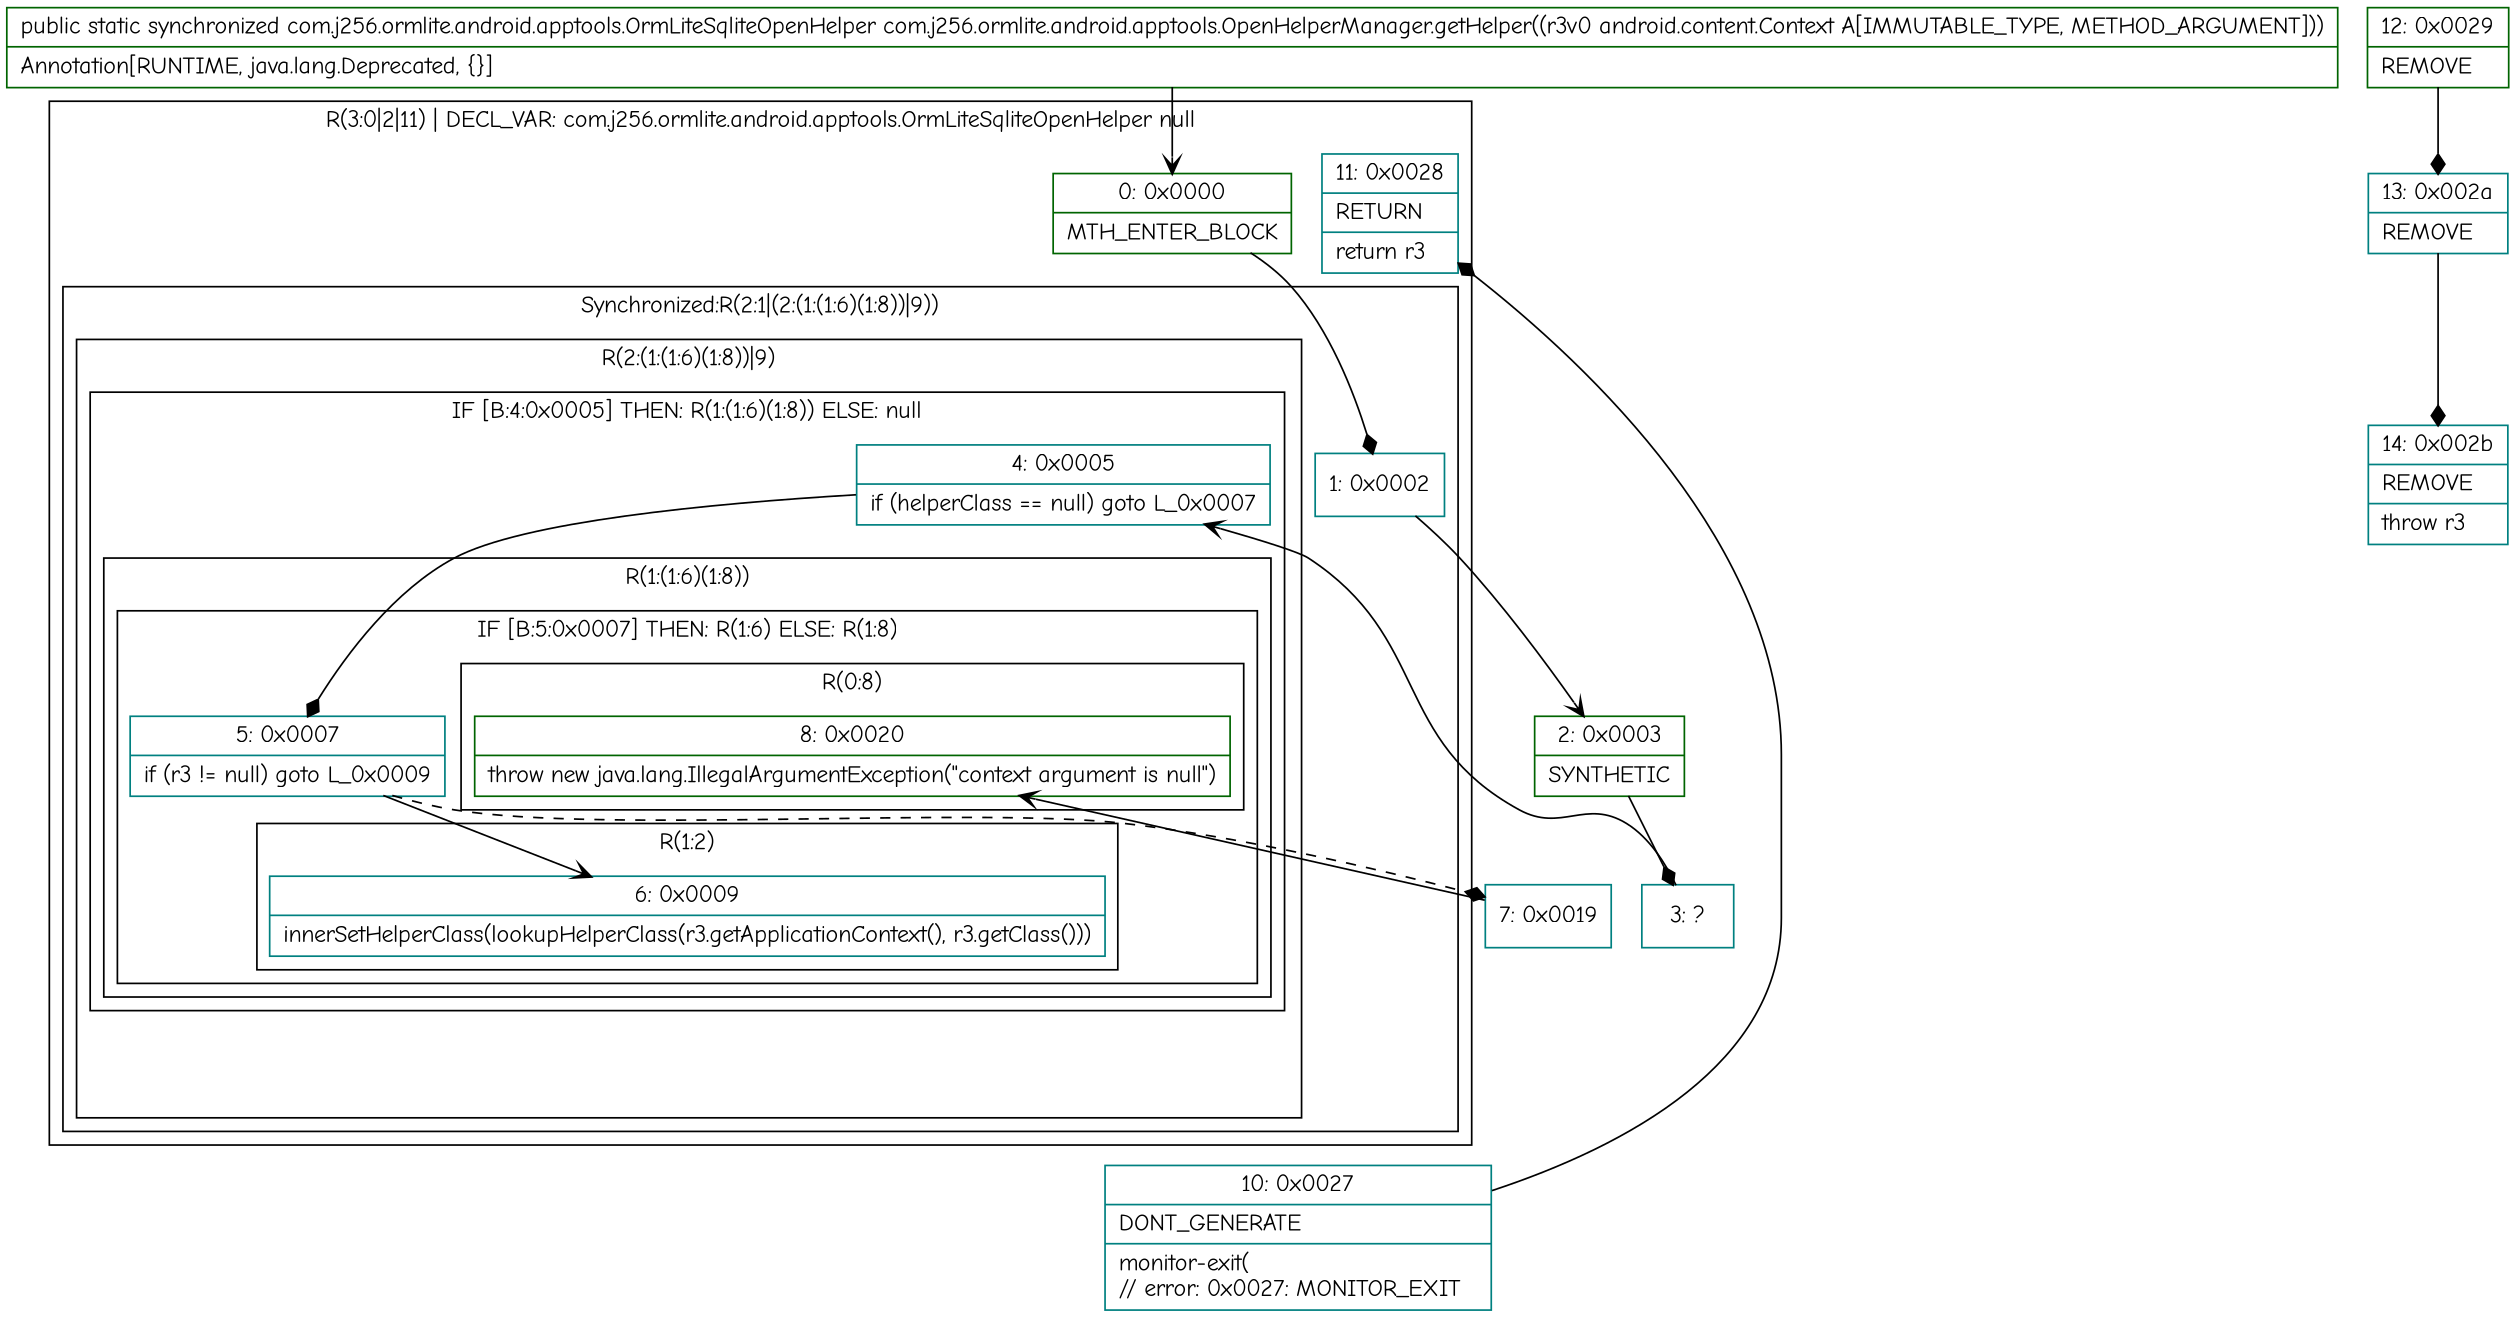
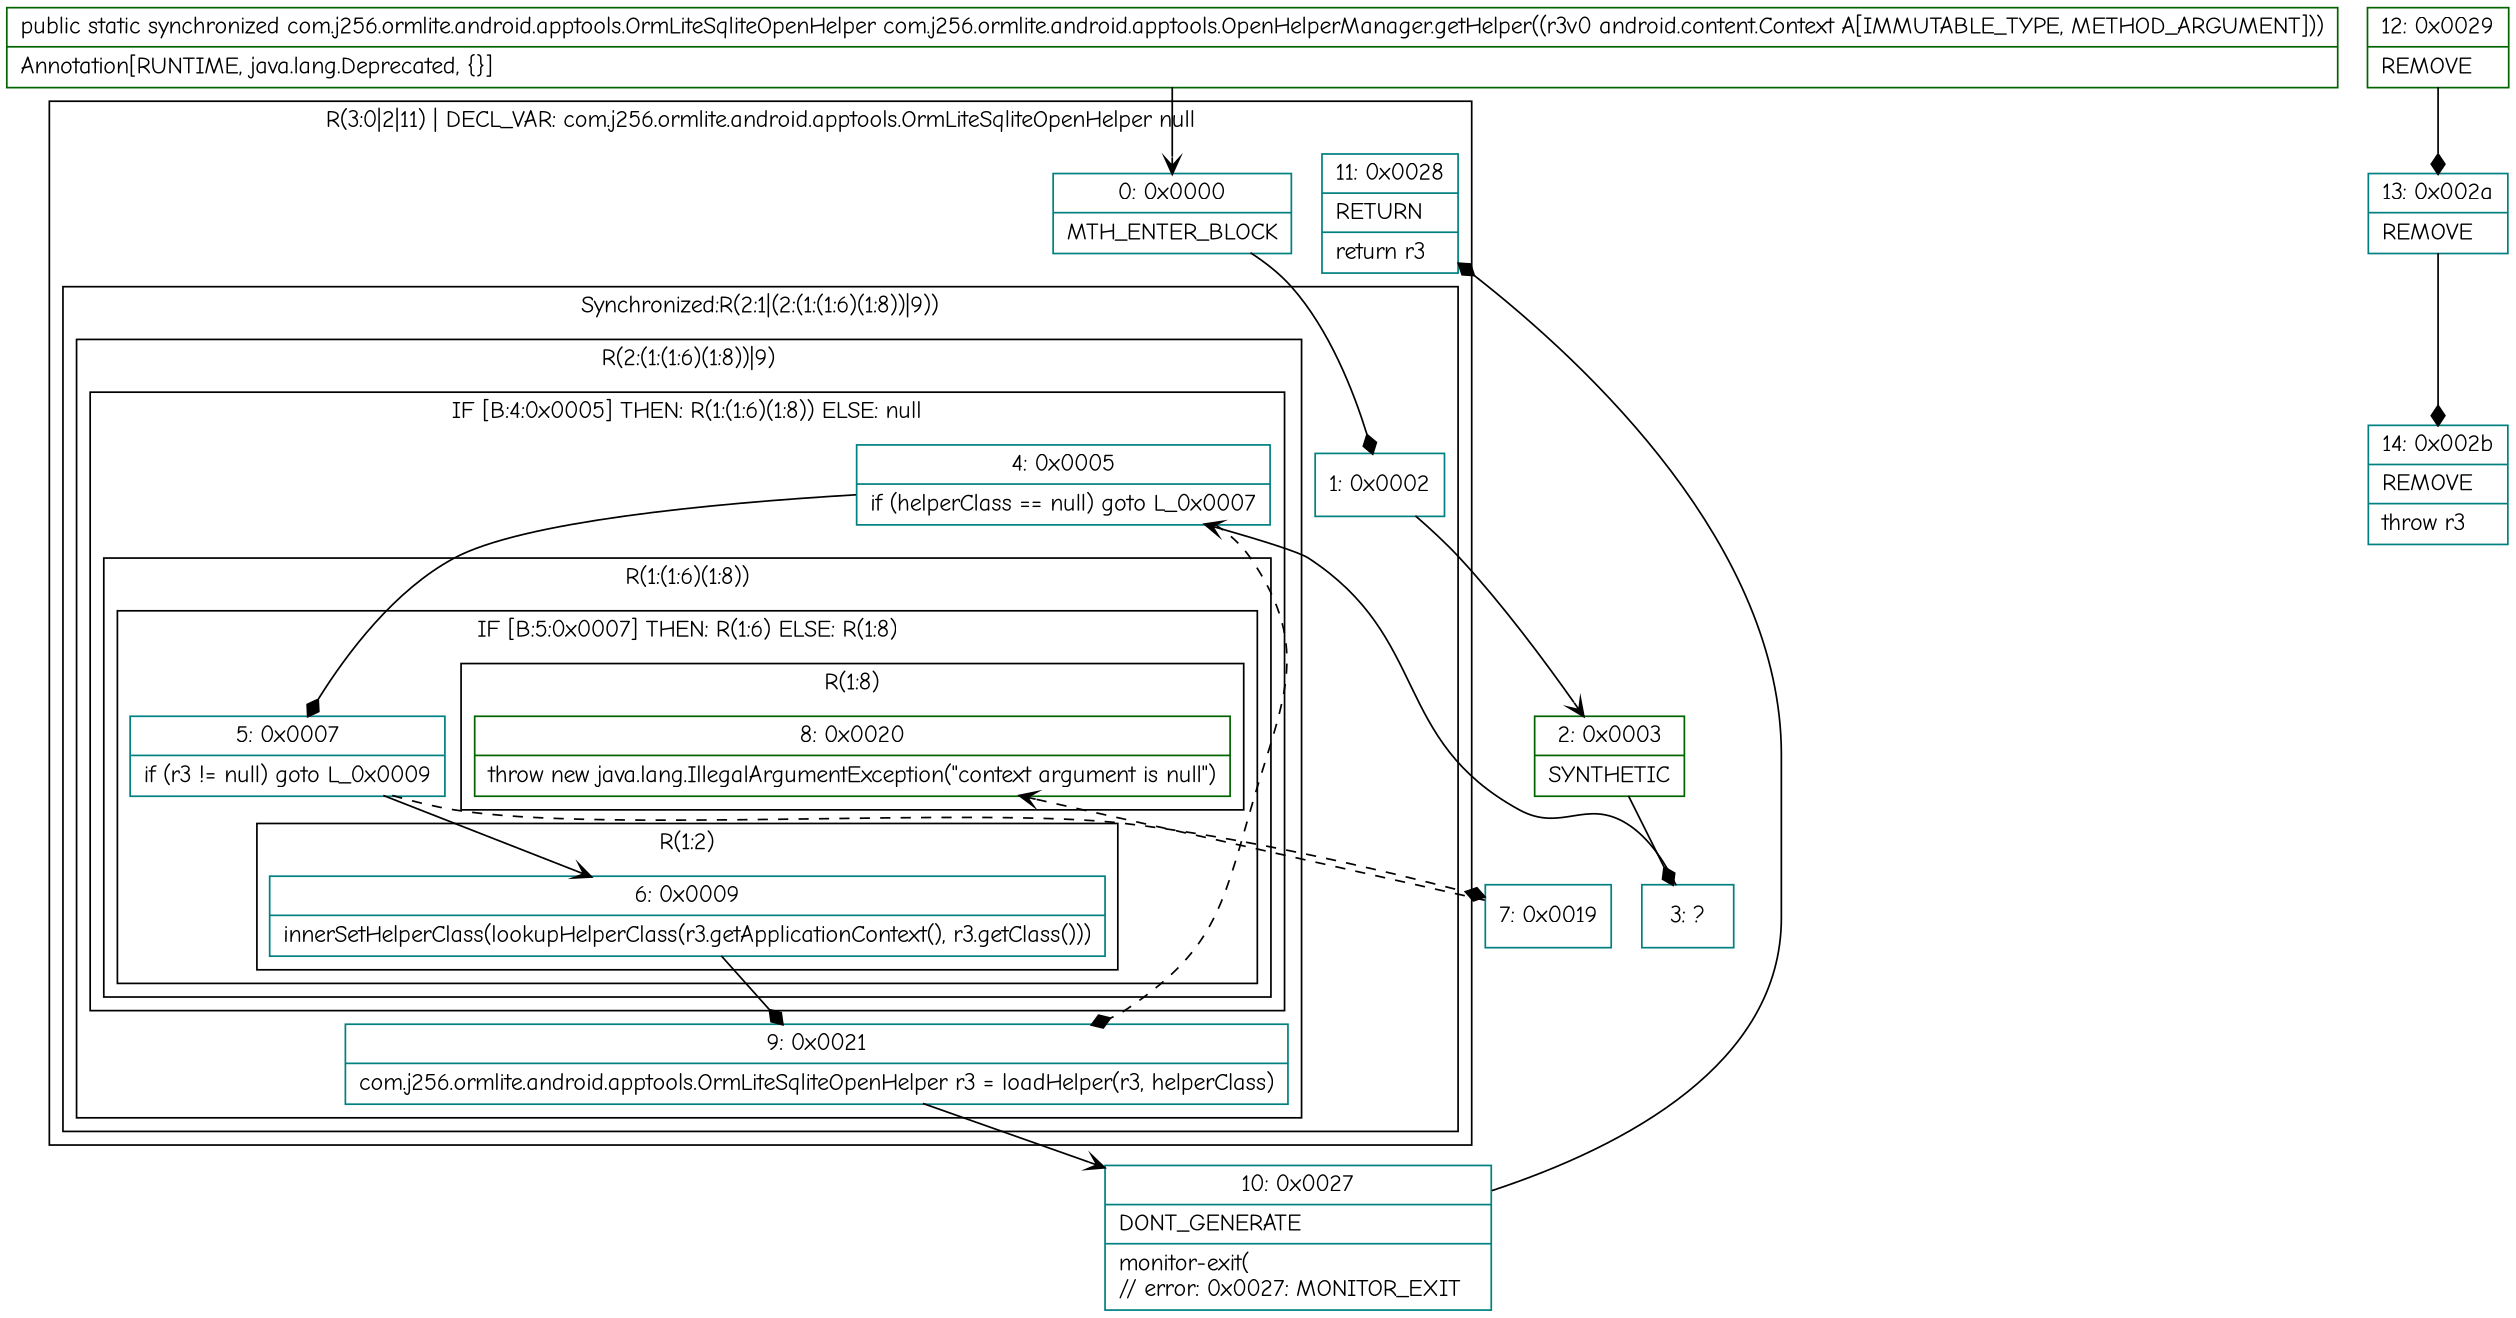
node "0: 0x0000": color darkgreen -> teal
cluster "R(0:8)": label "R(0:8)" -> "R(1:8)"
edge "7: 0x0019" -> "8: 0x0020": style solid -> dashed
node "9: 0x0021": added
